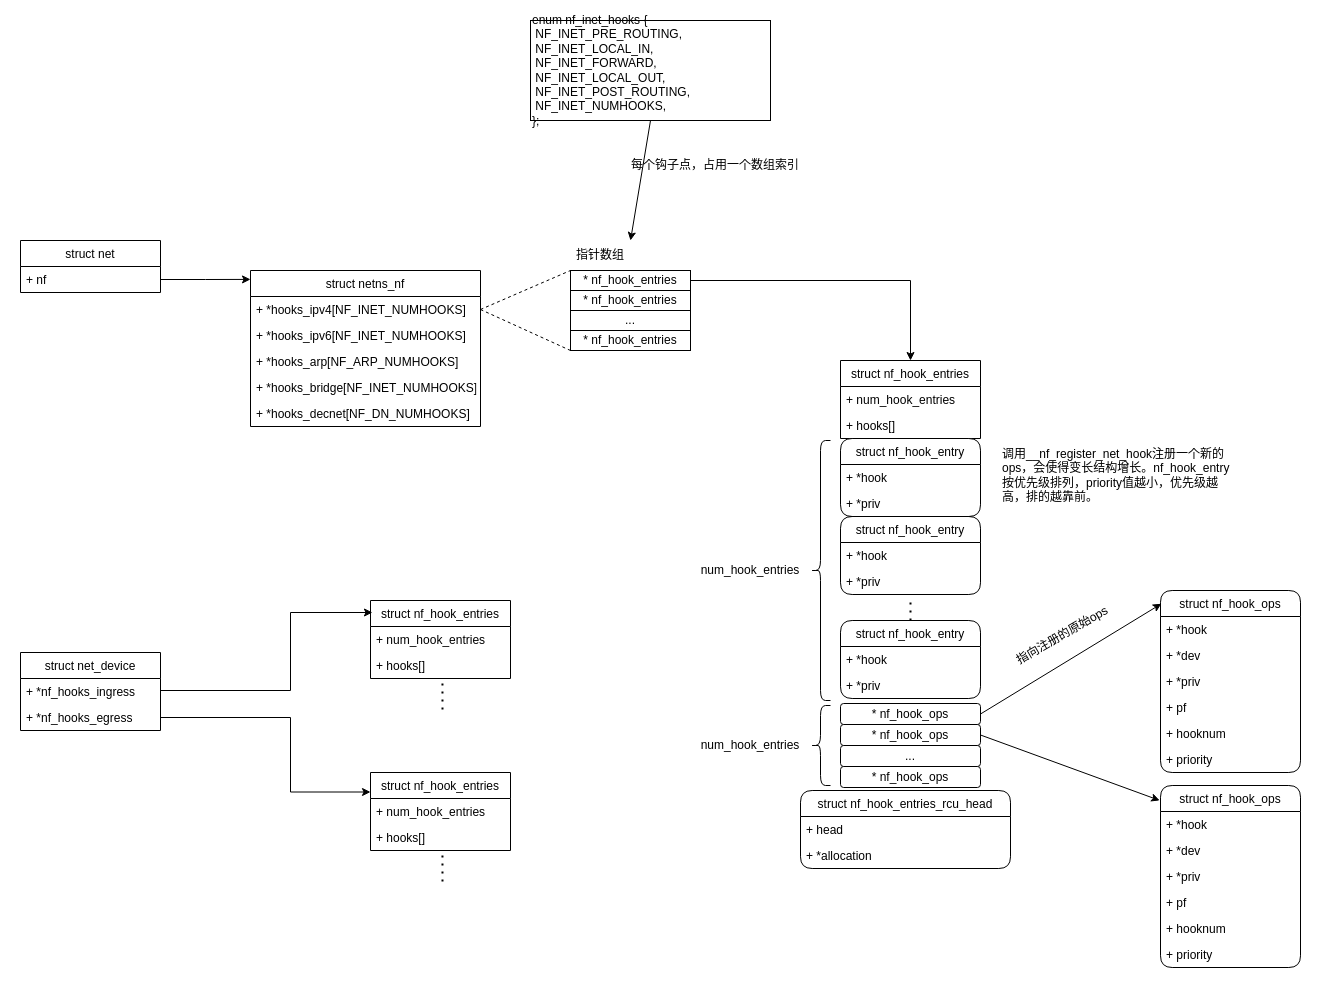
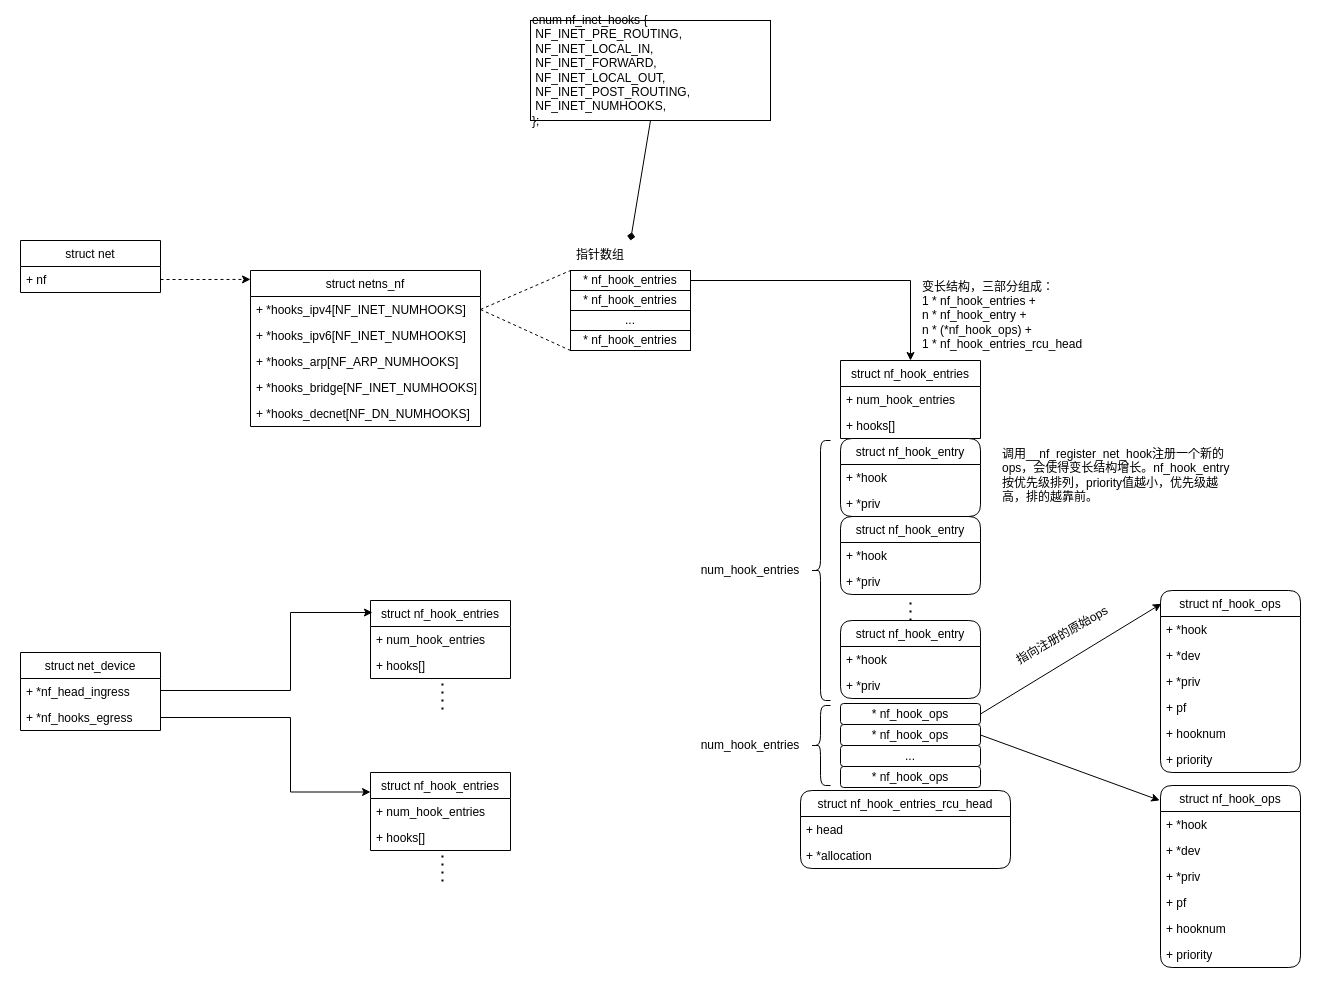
node "每个钩子点，占用一个数组索引": removed
edge "enum nf_inet_hooks { NF_INET_PRE_ROUTING, NF_INET_LOCAL_IN, NF_INET_FORWARD, NF_INET_LOCAL_OUT, NF_INET_POST_ROUTING, NF_INET_NUMHOOKS, };" -> "指针数组": arrowhead classic -> diamond
edge "+ nf" -> "struct netns_nf": style solid -> dashed
node "变长结构，三部分组成： 1 * nf_hook_entries + n * nf_hook_entry + n * (*nf_hook_ops) + 1 * nf_hook_entries_rcu_head": added
node "+ *nf_hooks_ingress": label "+ *nf_hooks_ingress" -> "+ *nf_head_ingress"
